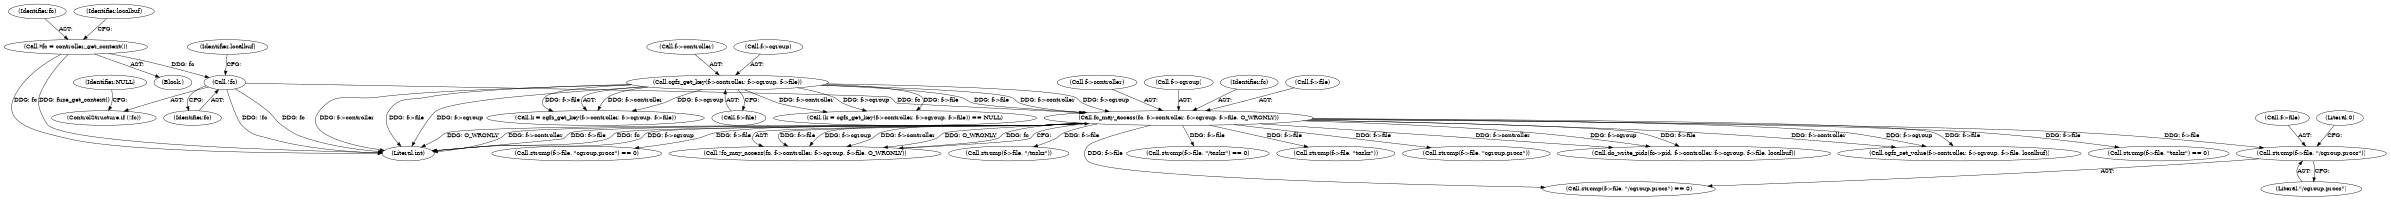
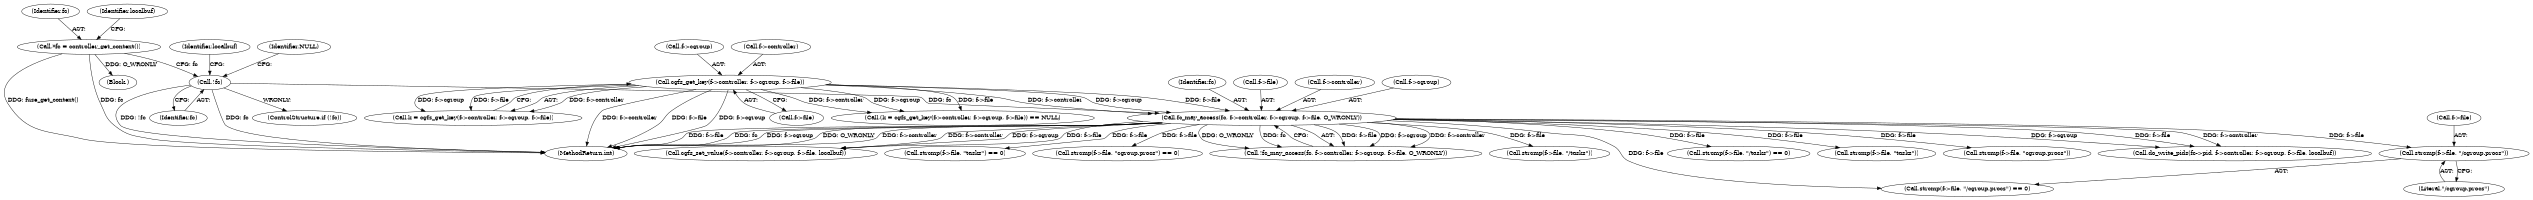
edge "(Call,*fc = controller_get_context())" -> "(Block,)": label "AST: " -> "DDG: O_WRONLY"
edge "(Call,*fc = controller_get_context())" -> "(Call,!fc)": label "DDG: fc" -> "CFG: fc"
edge "(Call,k = cgfs_get_key(f->controller, f->cgroup, f->file))" -> "(Call,cgfs_get_key(f->controller, f->cgroup, f->file))": added, label "CFG:"
edge "(Identifier,NULL)" -> "(ControlStructure,if (!fc))": now "(Identifier,NULL)" -> "(Call,!fc)"
edge "(Call,!fc)" -> "(ControlStructure,if (!fc))": label "AST: " -> "WRONLY: "
node "(Literal,0)": removed
node "(Literal,int)": label "(Literal,int)" -> "(MethodReturn,int)"
